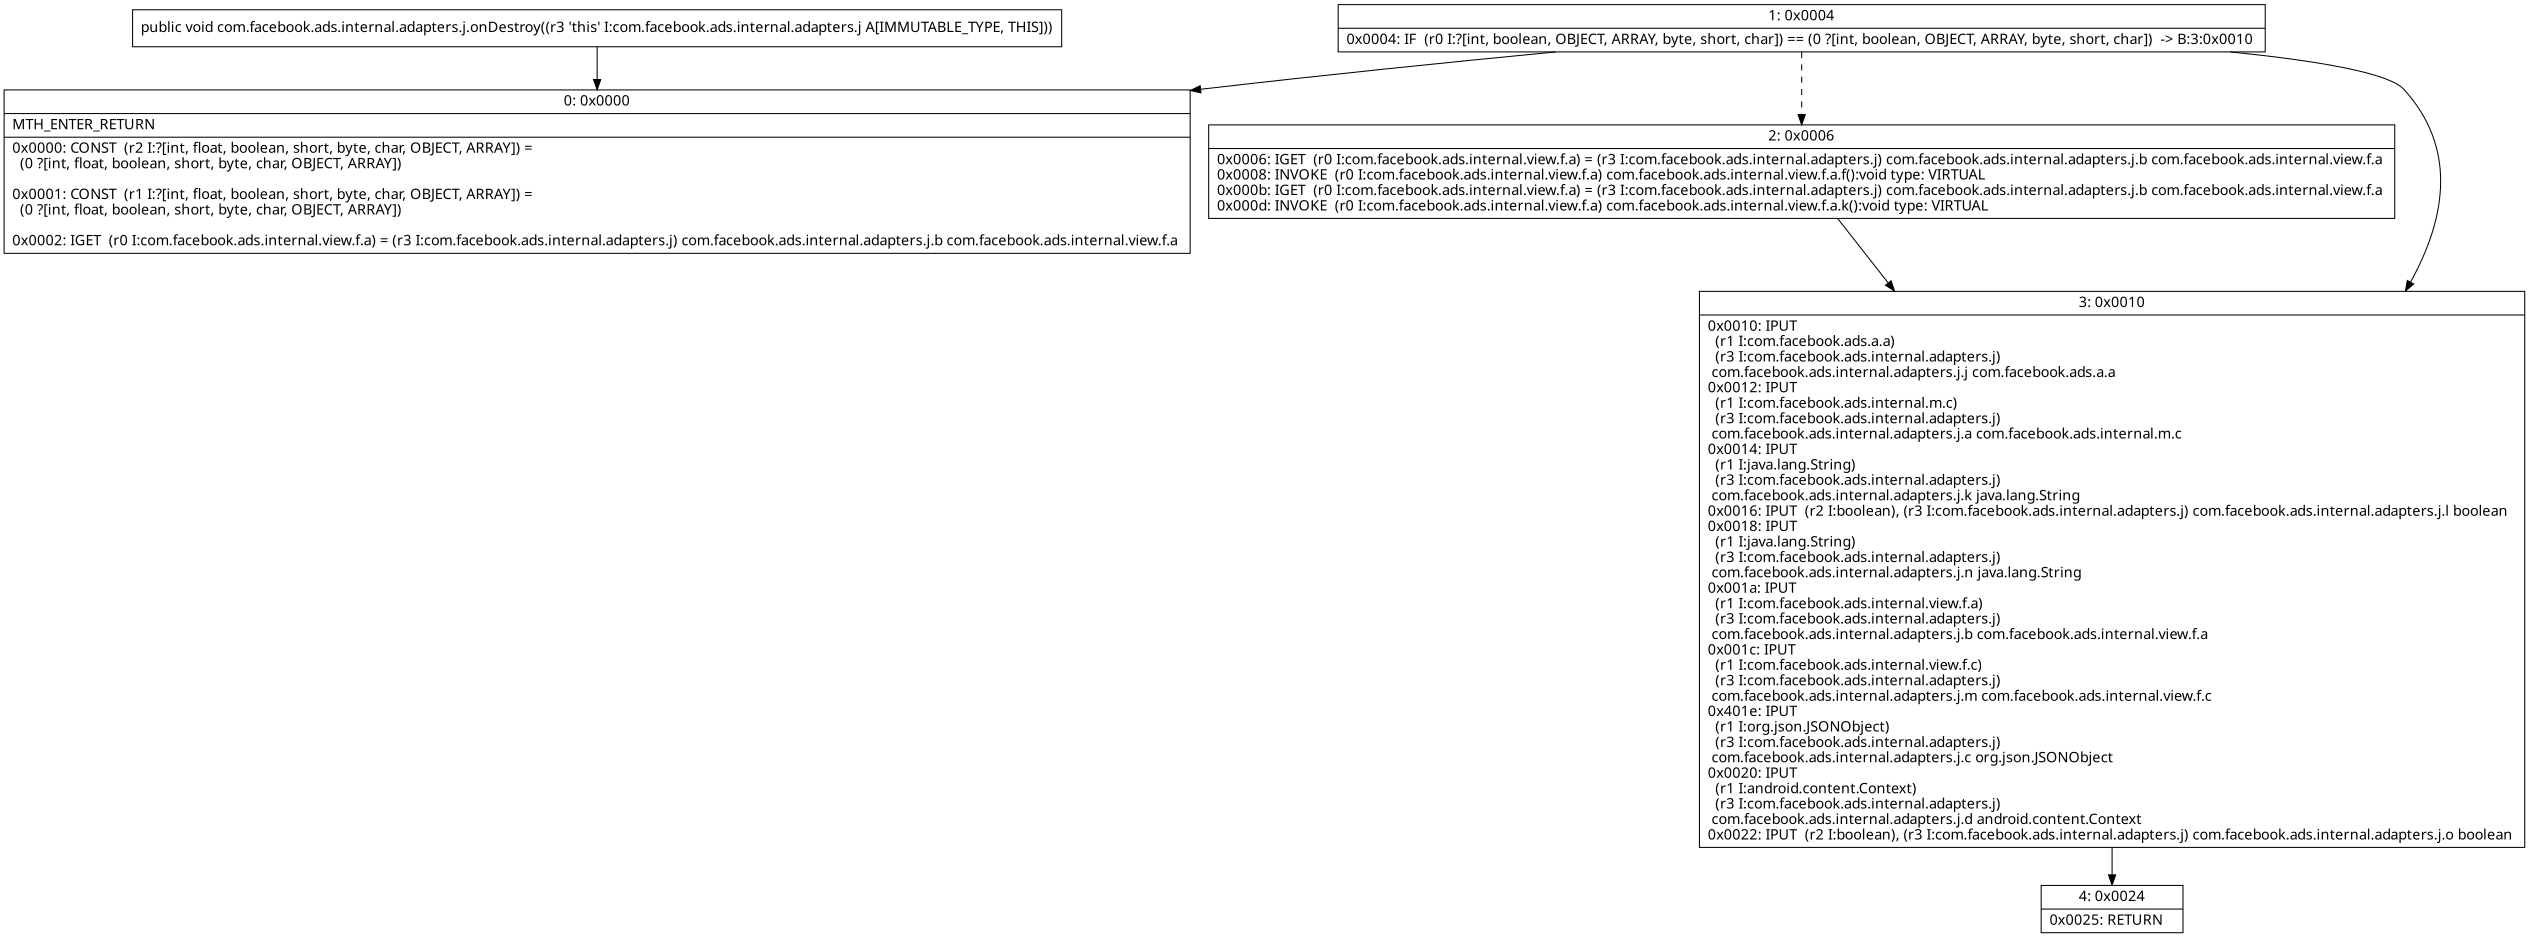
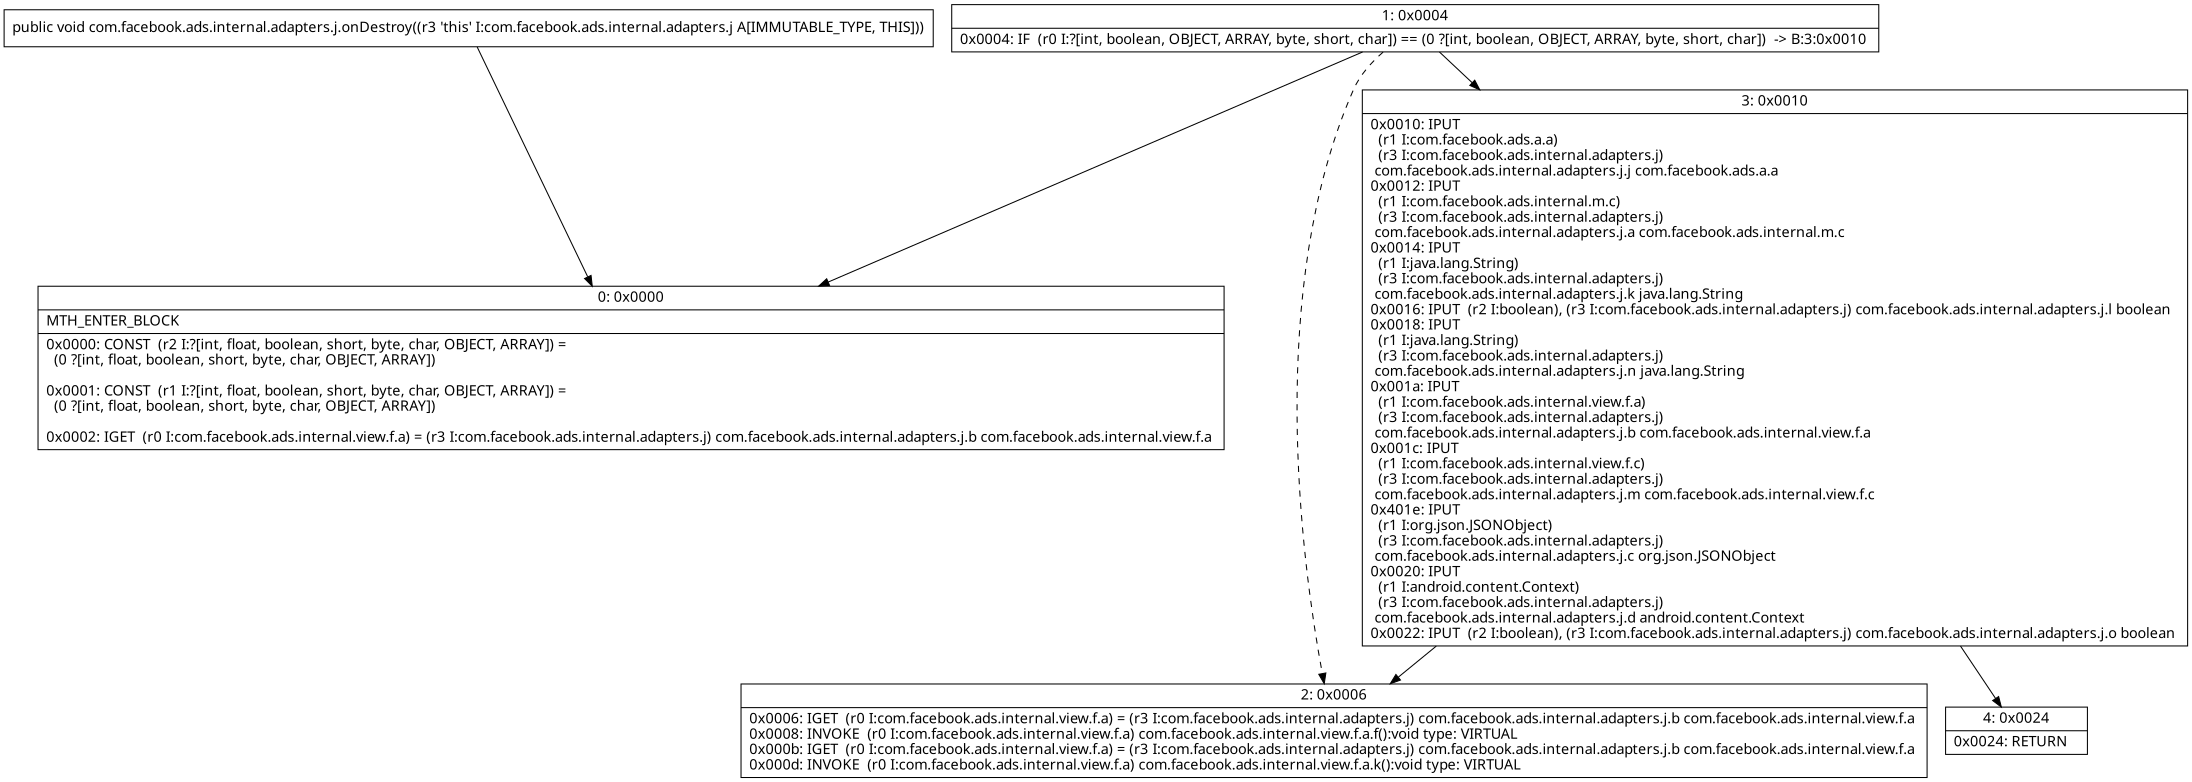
node "0: 0x0000": text "MTH_ENTER_RETURN" -> "MTH_ENTER_BLOCK"
edge "2: 0x0006" -> "3: 0x0010": reversed
node "4: 0x0024": text "0x0025: RETURN" -> "0x0024: RETURN"
